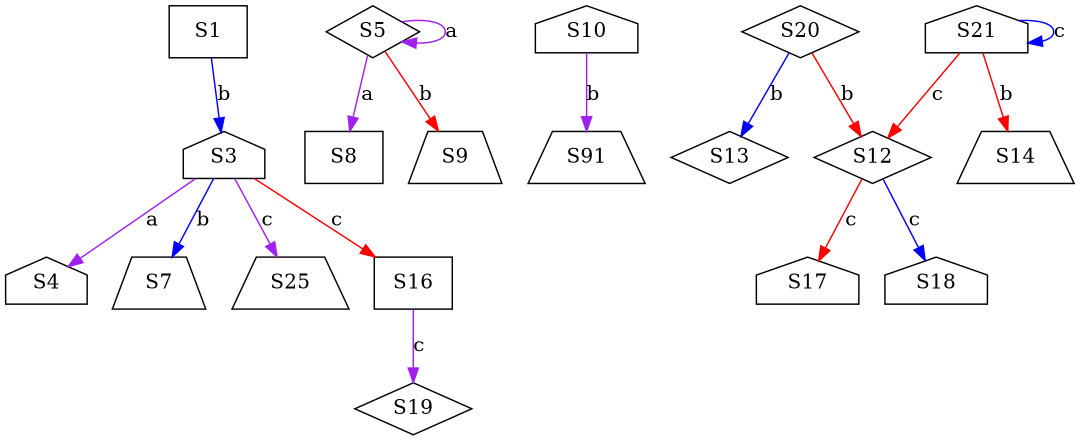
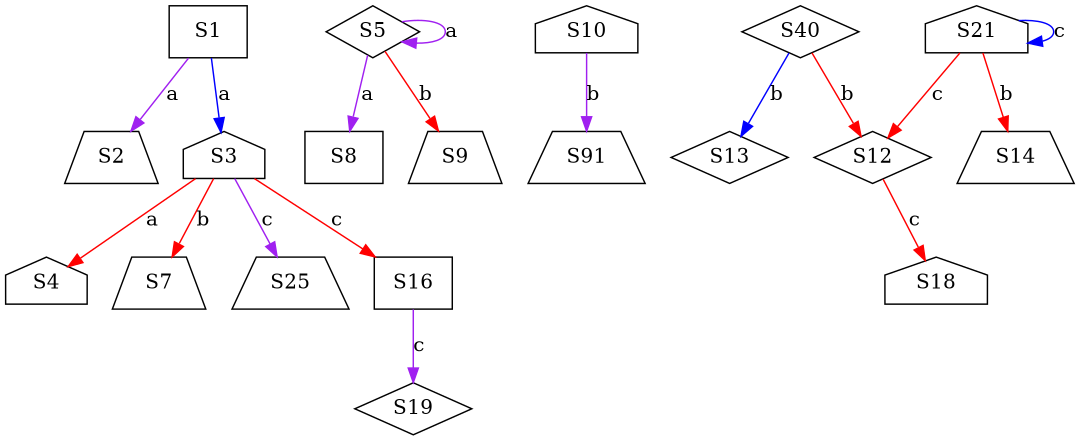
node "S20": label "S20" -> "S40"
edge "S1" -> "S3": label "b" -> "a"
node "S2": added
edge "S3" -> "S7": color blue -> red
edge "S12" -> "S18": color blue -> red
edge "S3" -> "S4": color purple -> red
node "S17": removed
